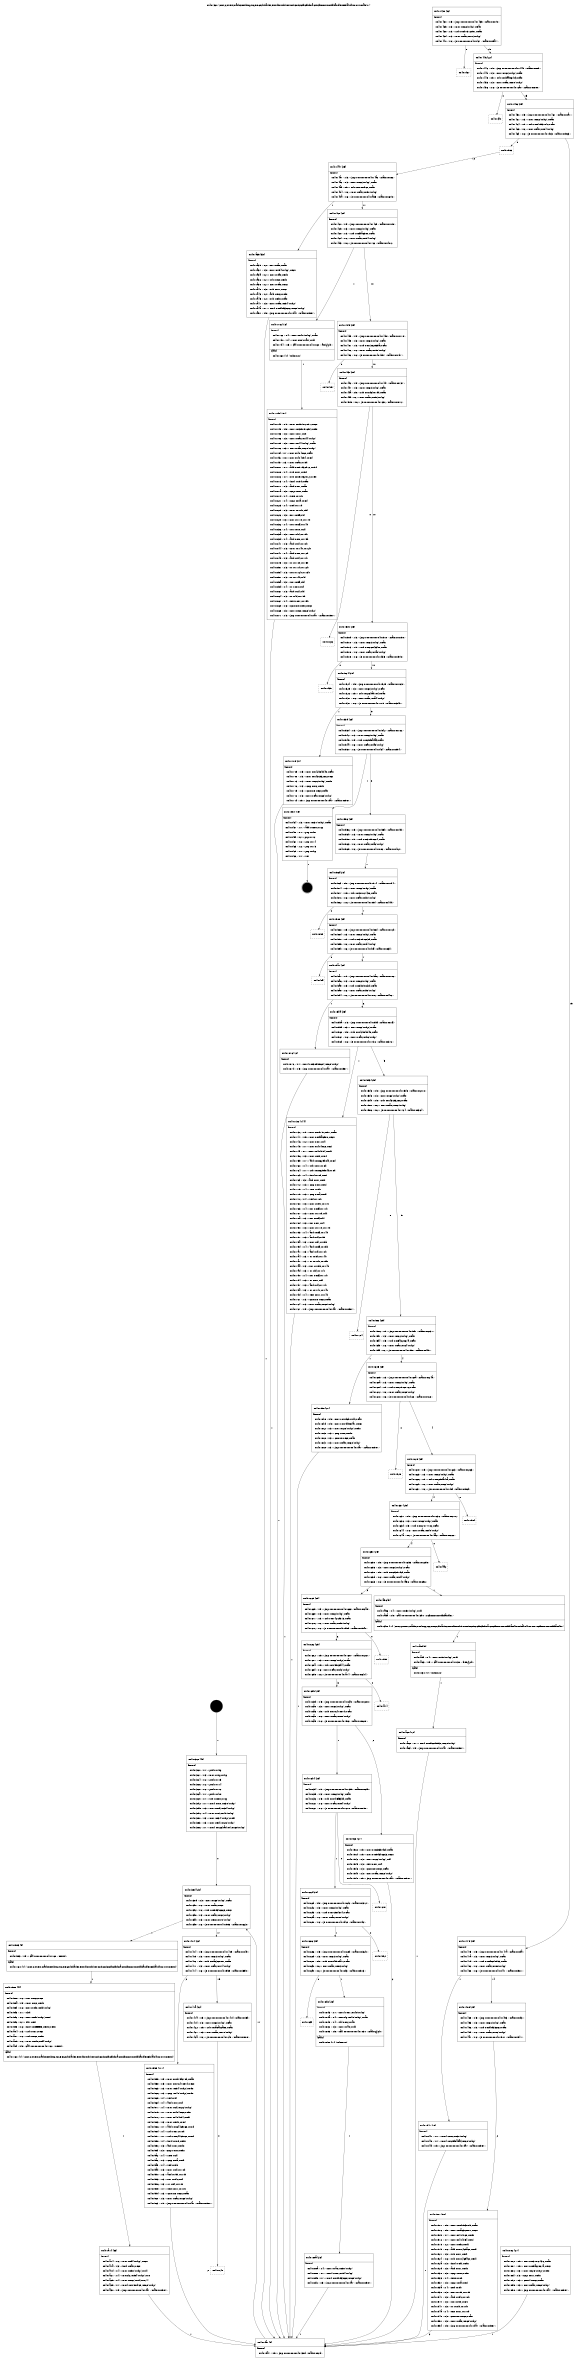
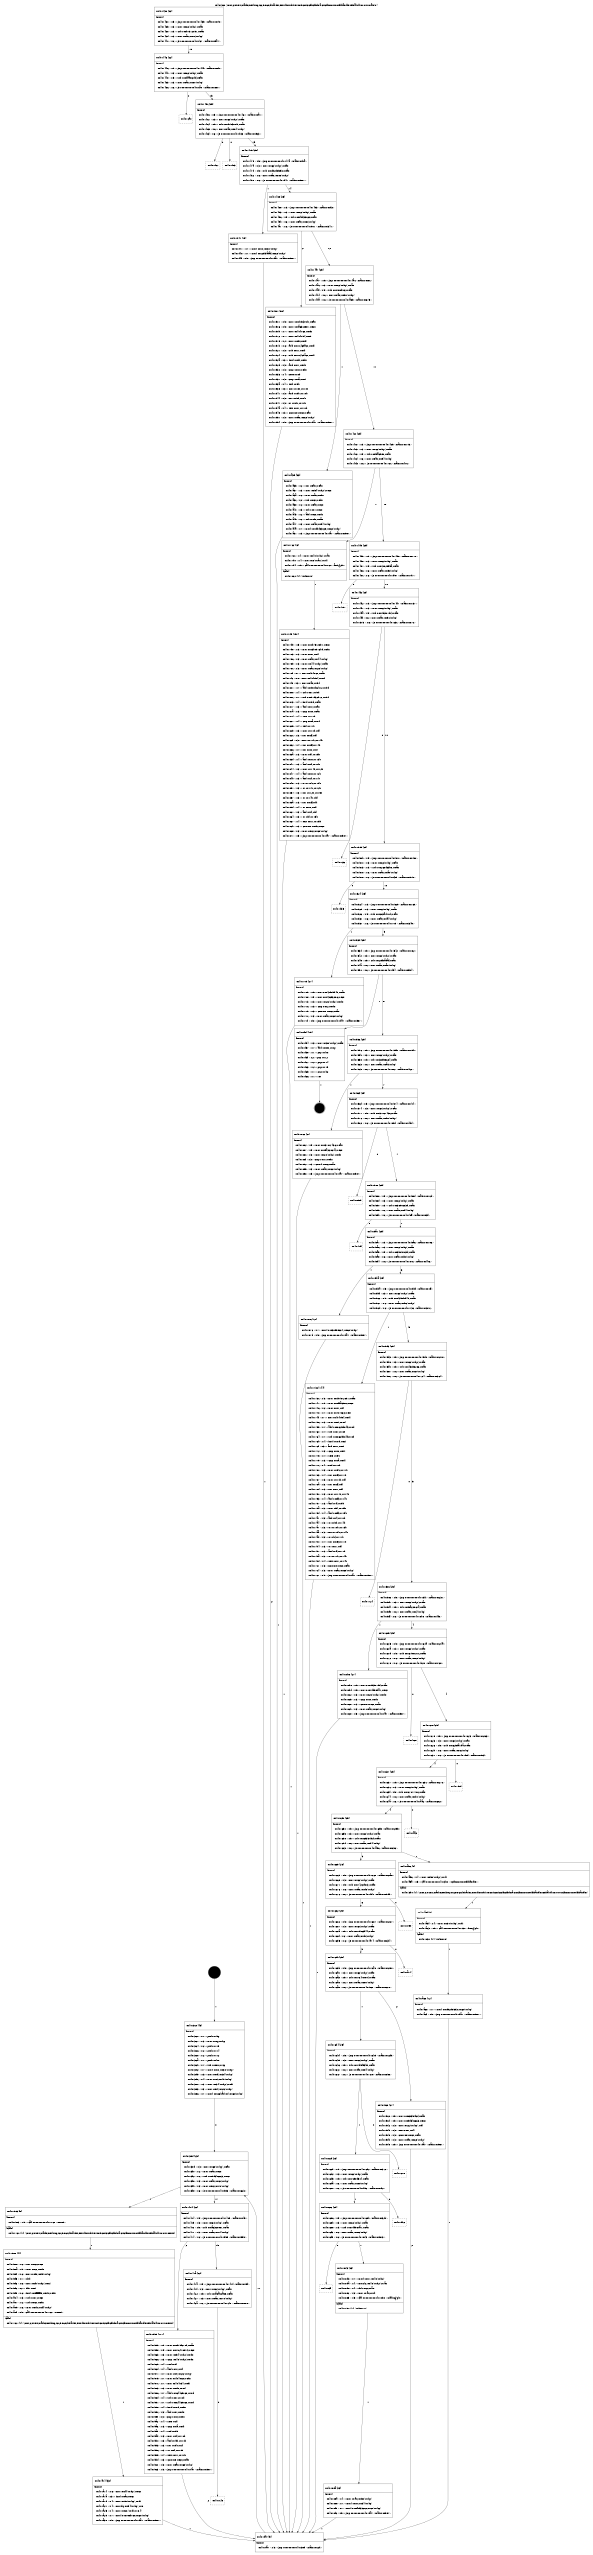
edge "0x401430 [22]" -> "0x401d67": now "0x40145c [25]" -> "0x401d67"
edge "0x401d83" -> "0x4014a7 [25]": now "0x40148e [25]" -> "0x4014a7 [25]"
edge "0x401556 [25]" -> "0x401882 [27]": added, label "1"
